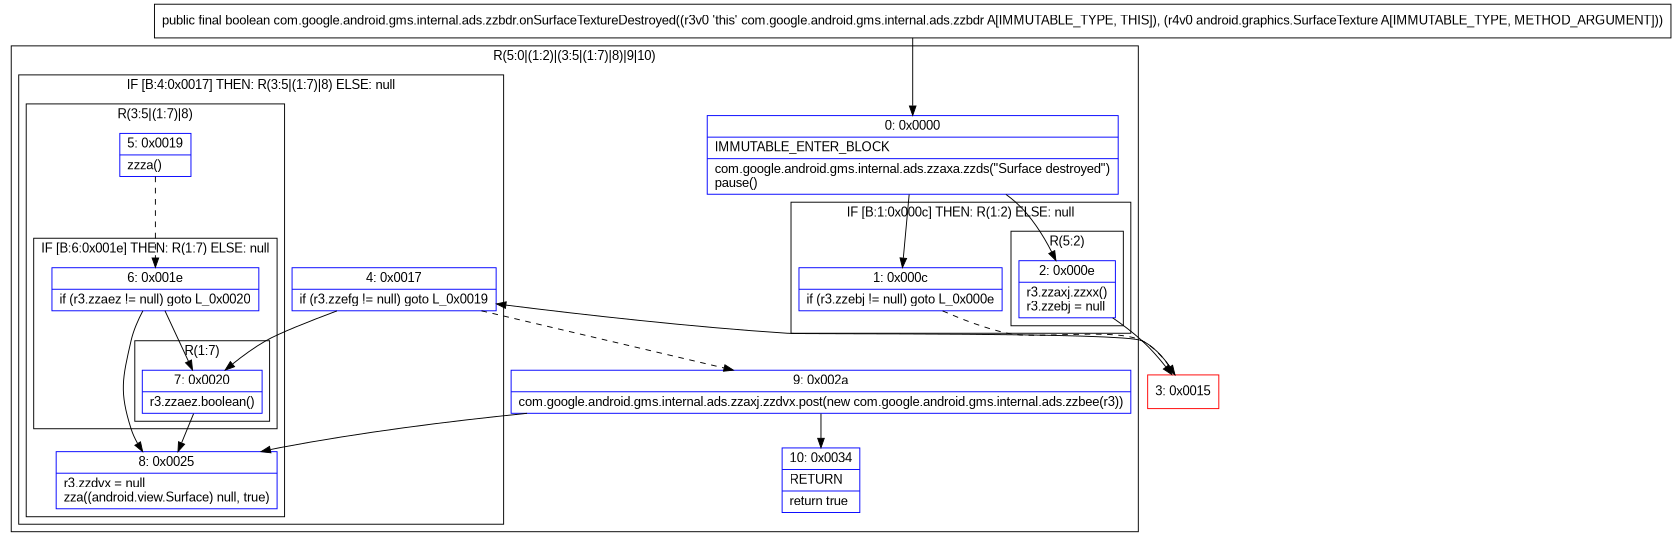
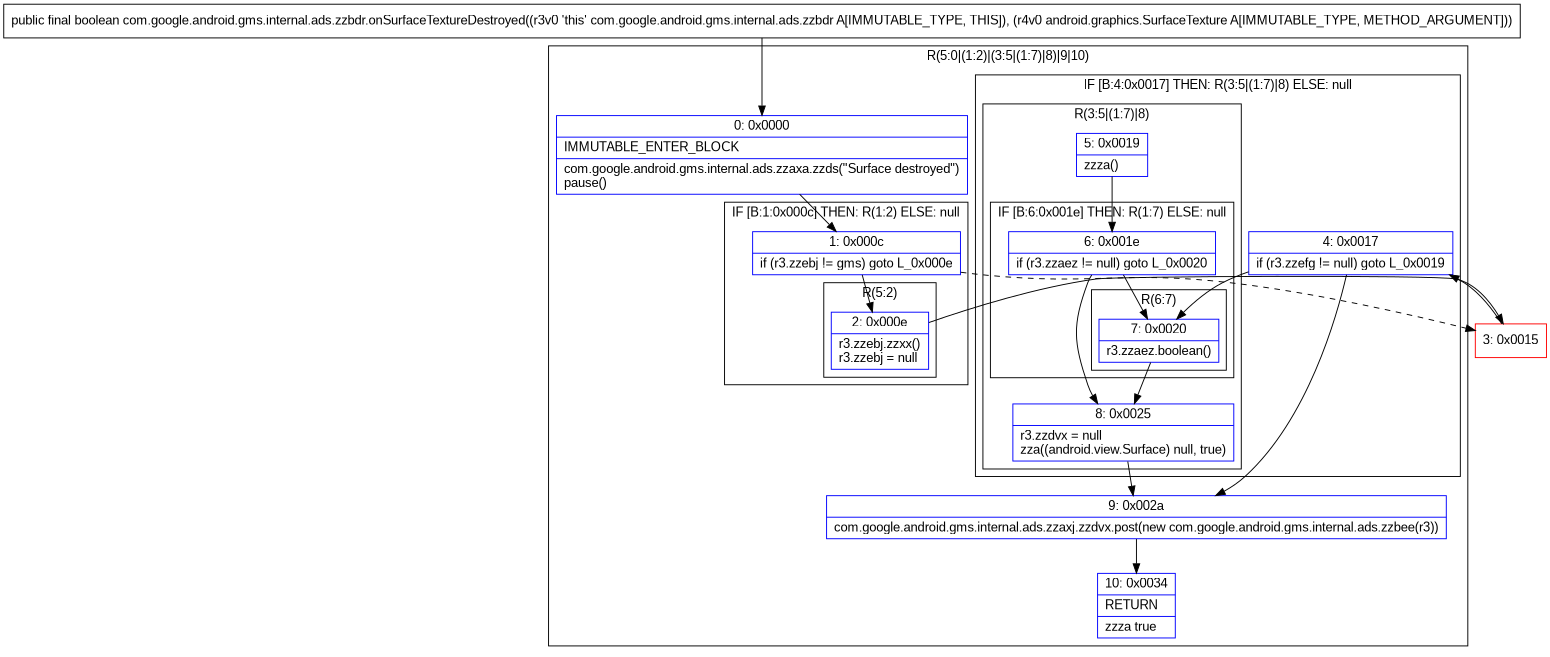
edge "5: 0x0019" -> "6: 0x001e": style dashed -> solid
edge "0: 0x0000" -> "2: 0x000e": now "1: 0x000c" -> "2: 0x000e"
node "2: 0x000e": text "r3.zzaxj.zzxx()" -> "r3.zzebj.zzxx()"
node "1: 0x000c": text "if (r3.zzebj != null) goto L_0x000e" -> "if (r3.zzebj != gms) goto L_0x000e"
edge "4: 0x0017" -> "9: 0x002a": style dashed -> solid
cluster "R(1:7)": label "R(1:7)" -> "R(6:7)"
edge "9: 0x002a" -> "8: 0x0025": reversed
node "10: 0x0034": text "return true" -> "zzza true"
